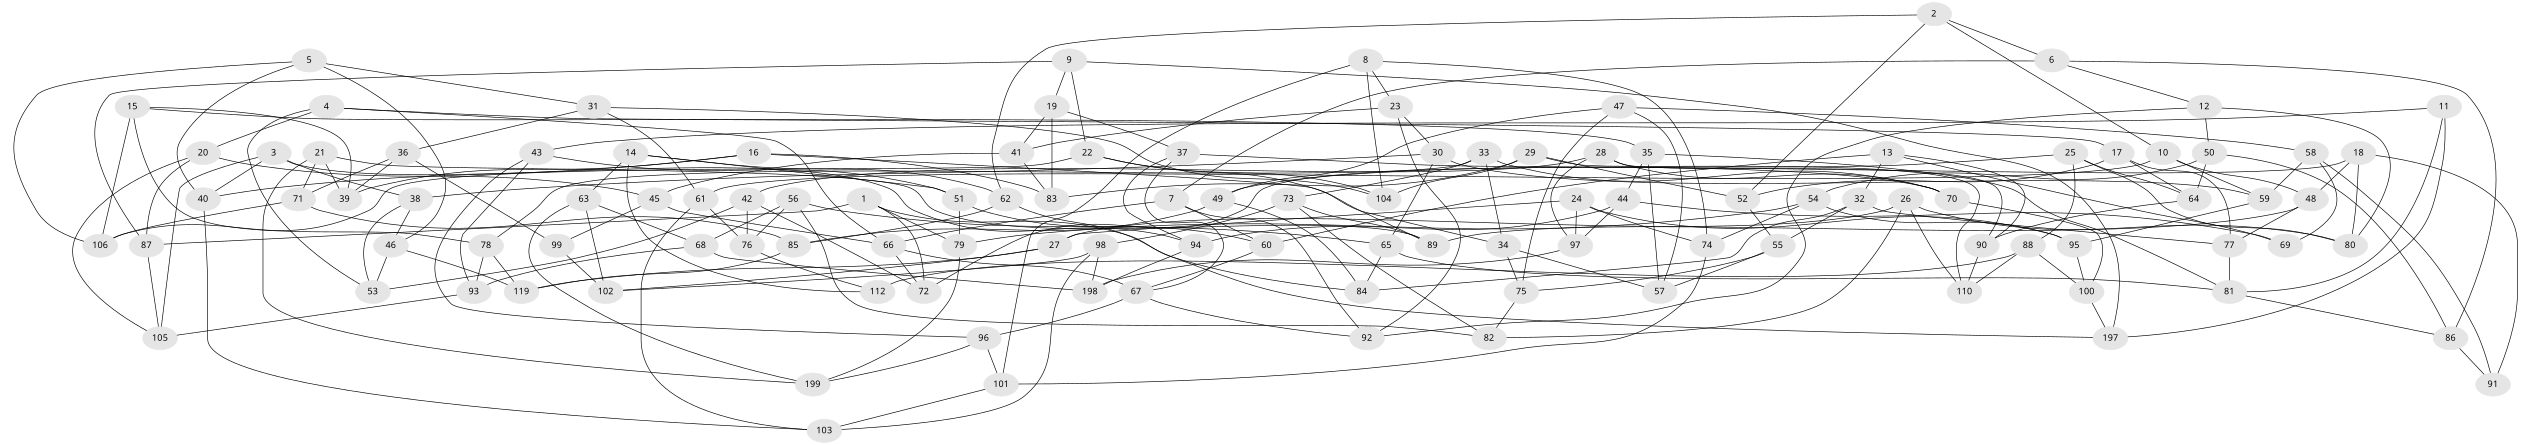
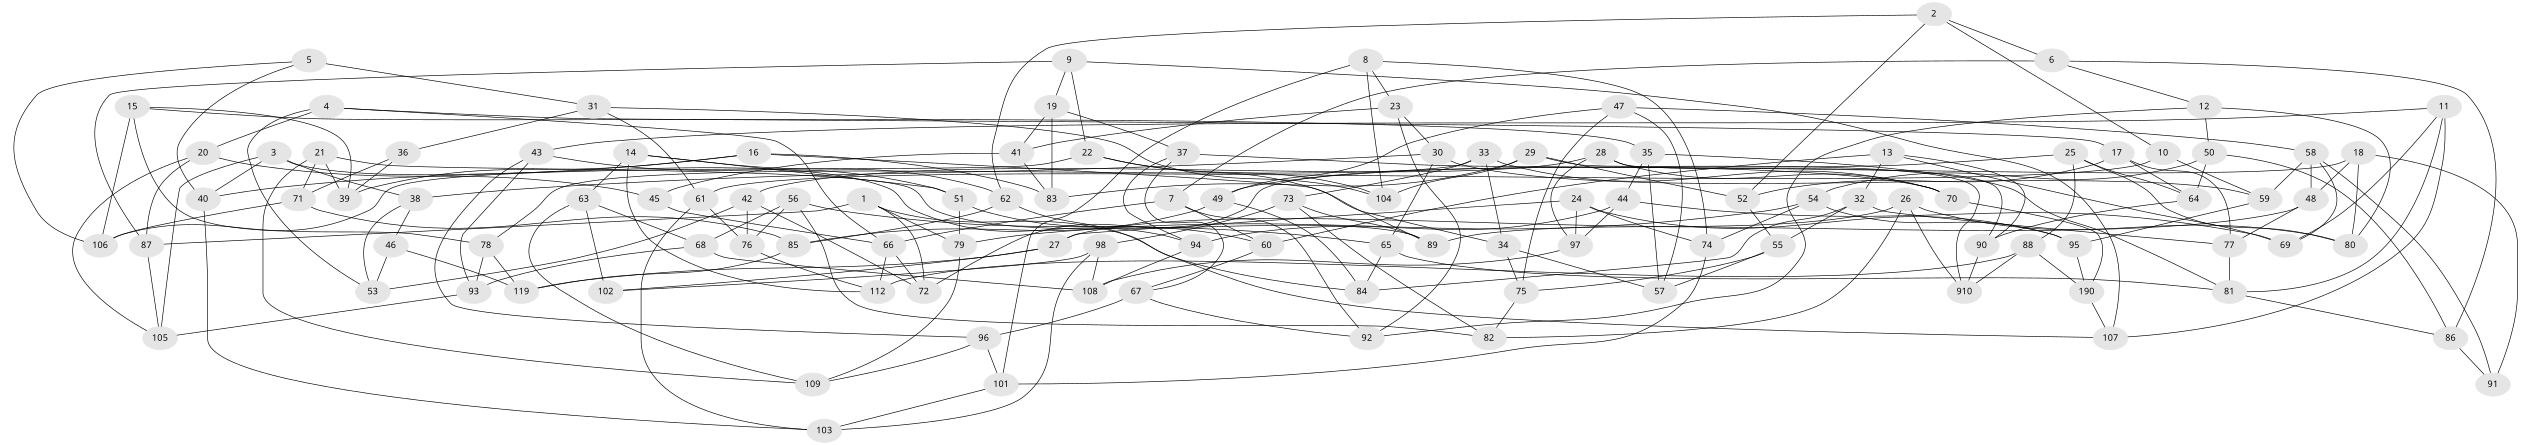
edge "5" -- "46": removed
edge "10" -- "48": now "58" -- "48"
edge "11" -- "69": added
node "99": removed
edge "66" -- "67": now "66" -- "112"
node "198": label "198" -> "108"
node "110": label "110" -> "910"
node "100": label "100" -> "190"
node "197": label "197" -> "107"
node "199": label "199" -> "109"
